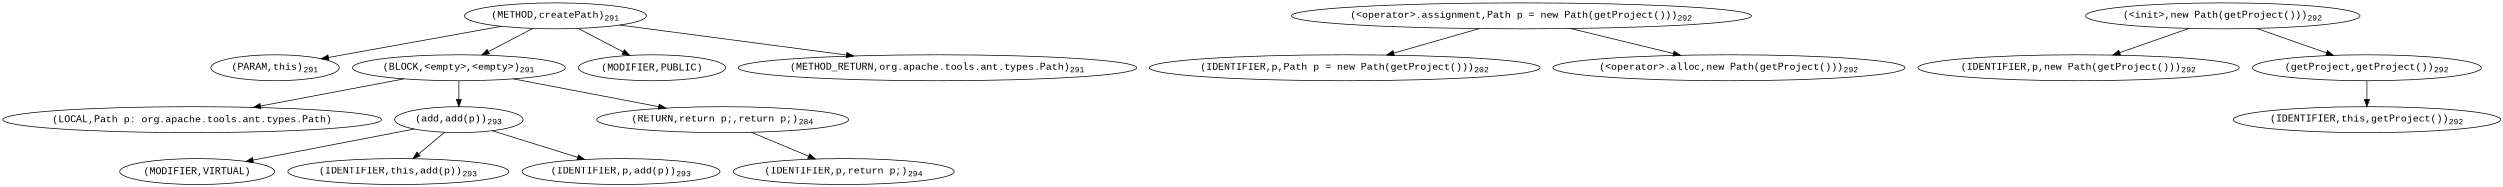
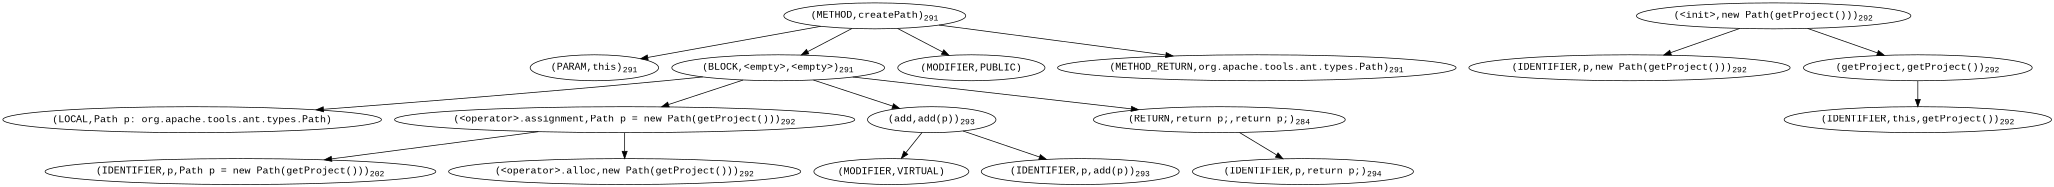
edge "(BLOCK,<empty>,<empty>)" -> "(<operator>.assignment,Path p = new Path(getProject()))": added
node "(IDENTIFIER,this,add(p))": removed
